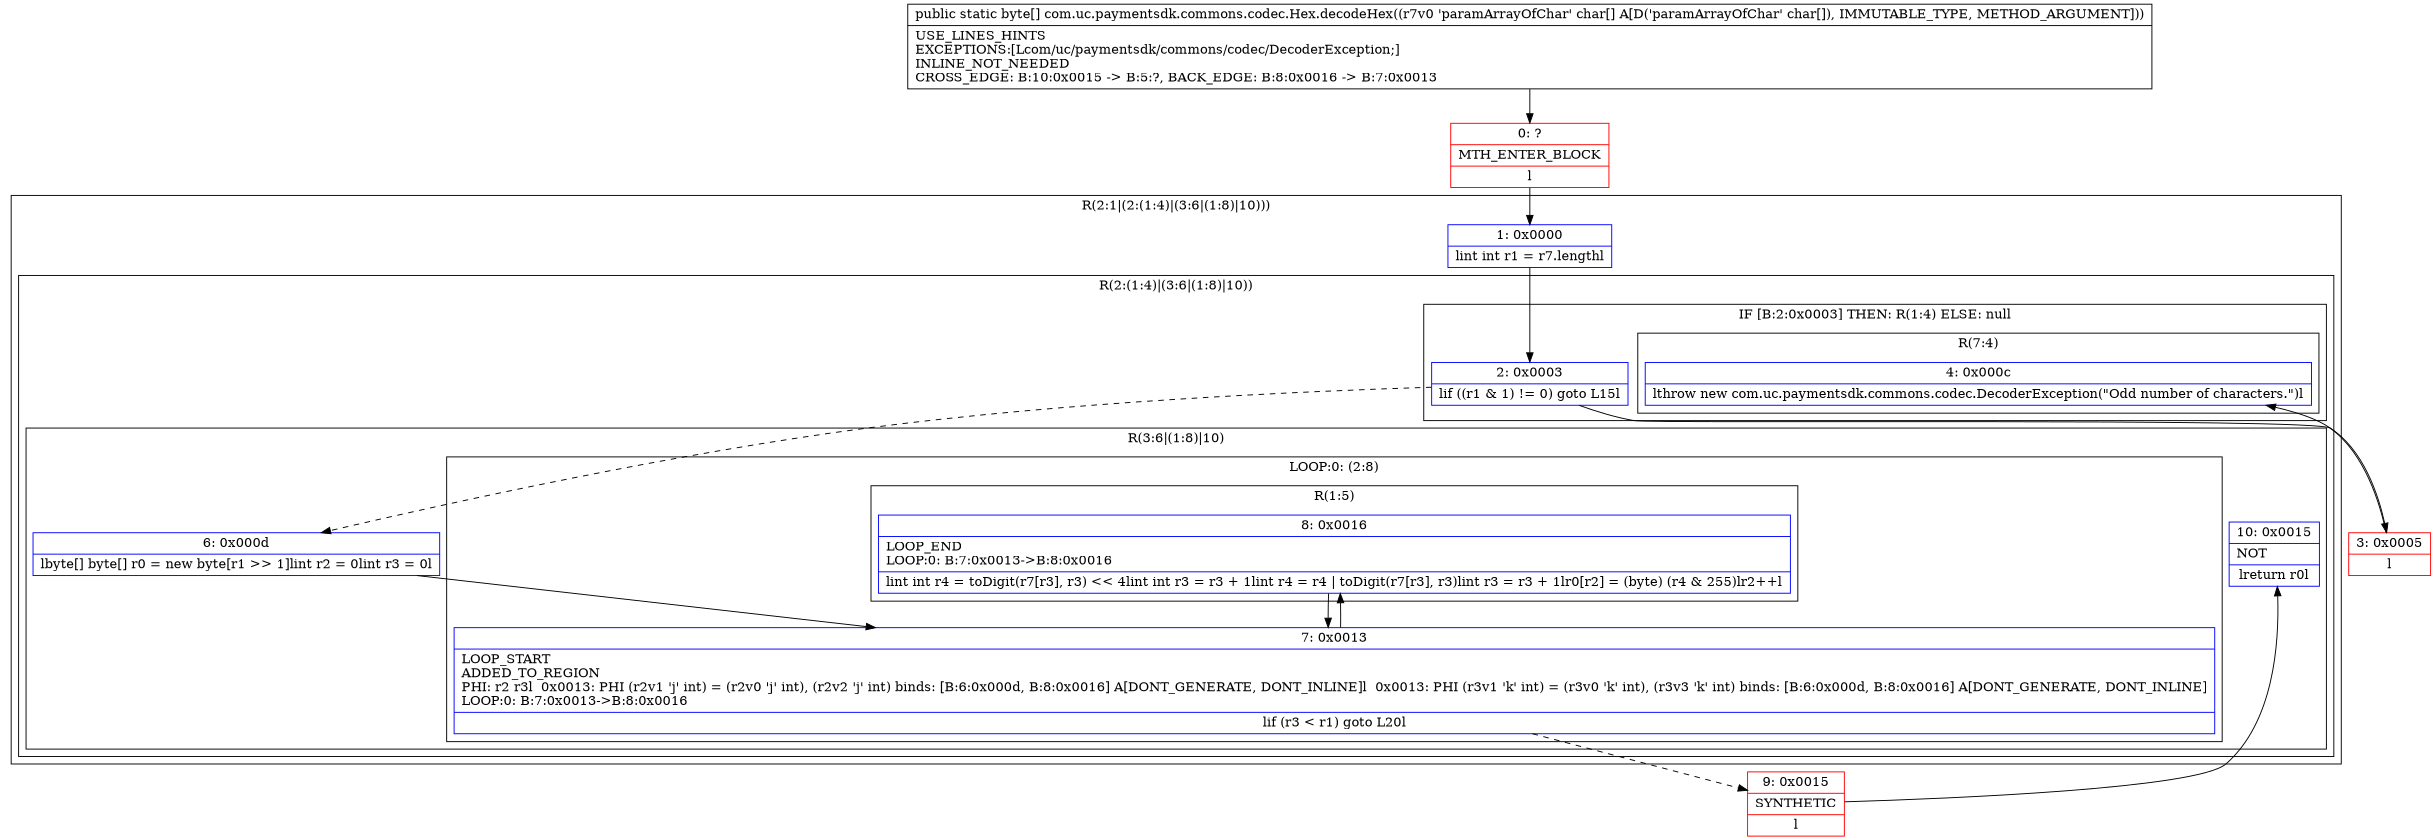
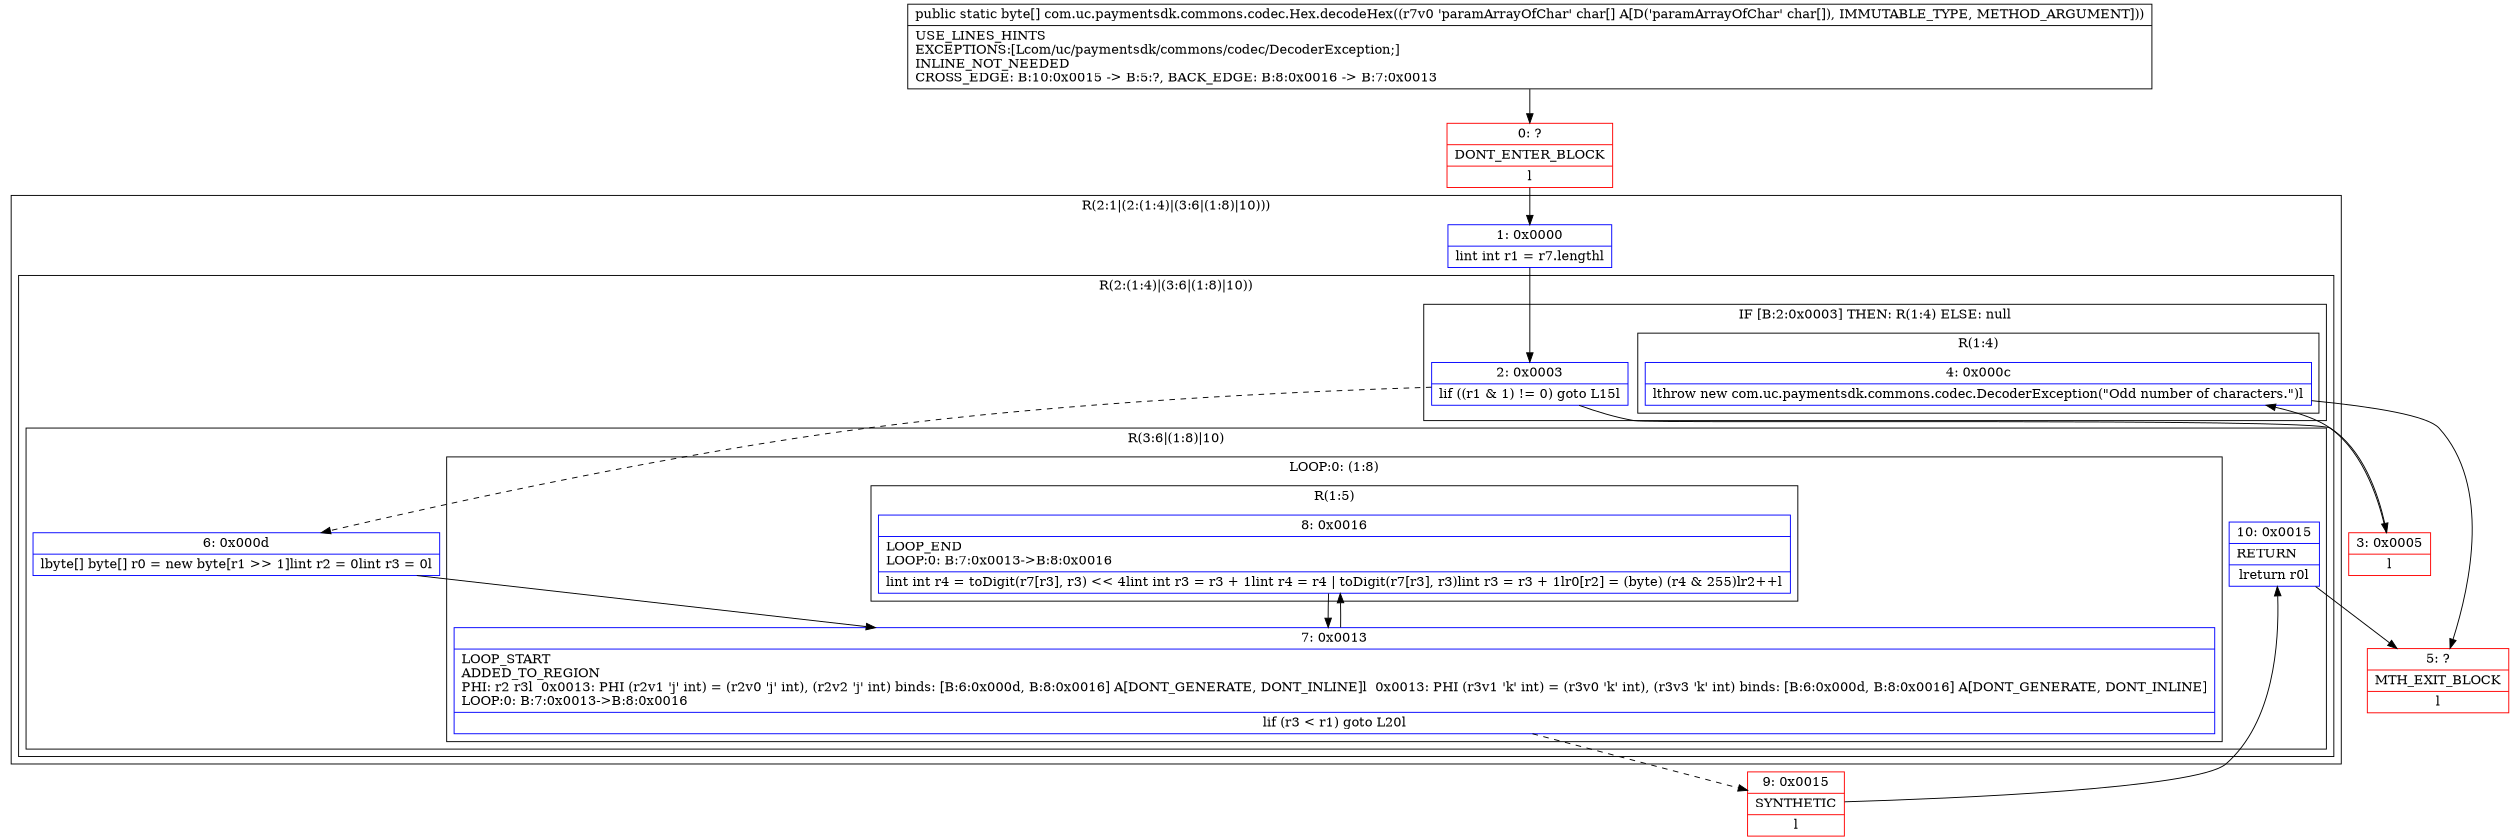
node "0: ?": text "MTH_ENTER_BLOCK" -> "DONT_ENTER_BLOCK"
cluster "R(7:4)": label "R(7:4)" -> "R(1:4)"
cluster "LOOP:0: (2:8)": label "LOOP:0: (2:8)" -> "LOOP:0: (1:8)"
node "10: 0x0015": text "NOT" -> "RETURN"
node "5: ?": added
